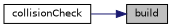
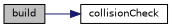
edge "collisionCheck" -> "build": reversed
